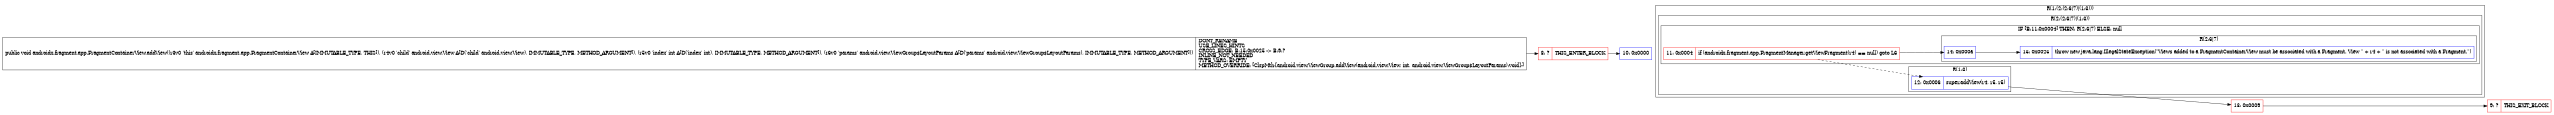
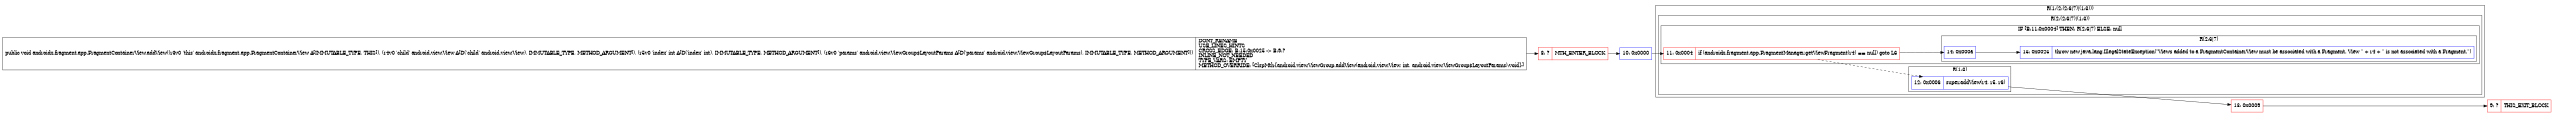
node "8: ?": text "THIS_ENTER_BLOCK" -> "MTH_ENTER_BLOCK"
edge "10: 0x0000" -> "11: 0x0004": added
node "12: 0x0006": text "super.addView(r4, r5, r5)" -> "super.addView(r4, r5, r6)"
